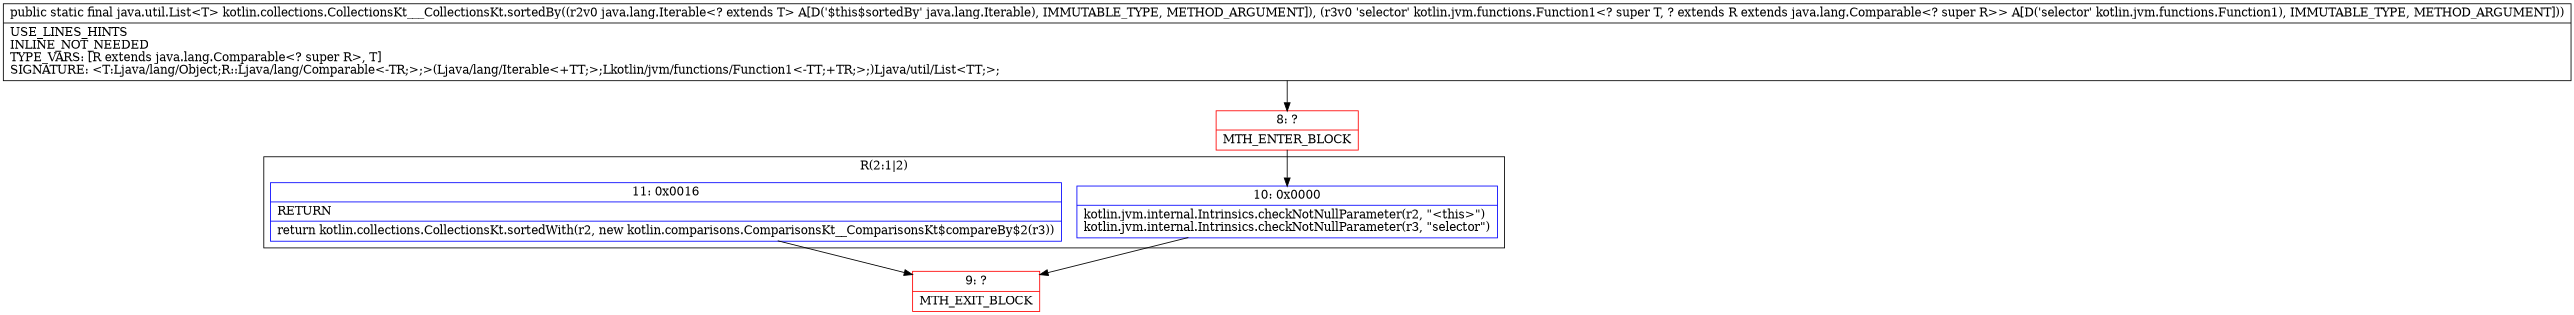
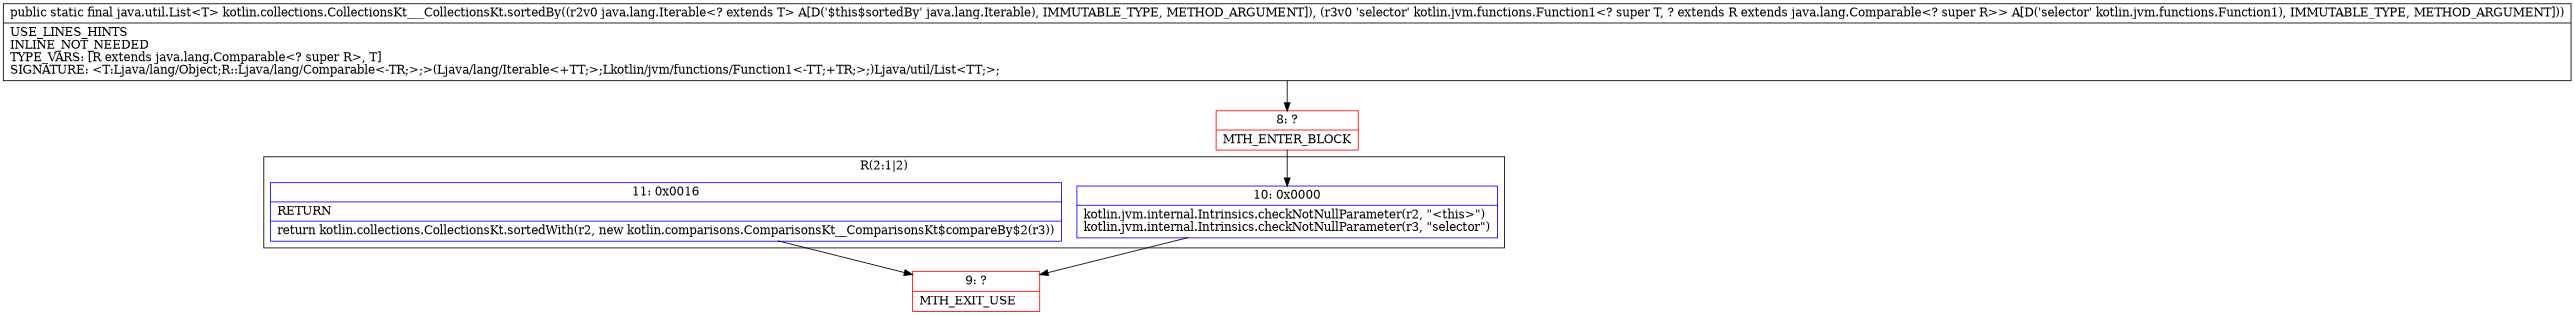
node "9: ?": text "MTH_EXIT_BLOCK" -> "MTH_EXIT_USE"
